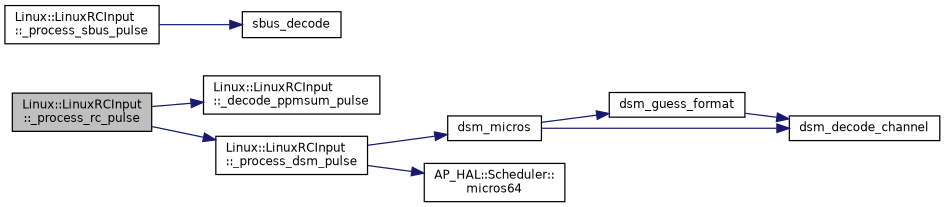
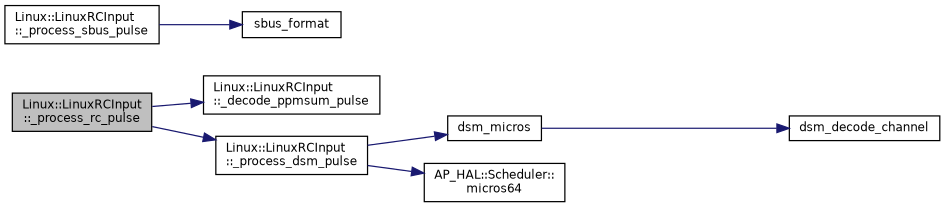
node "sbus_decode": label "sbus_decode" -> "sbus_format"
node "dsm_guess_format": removed
